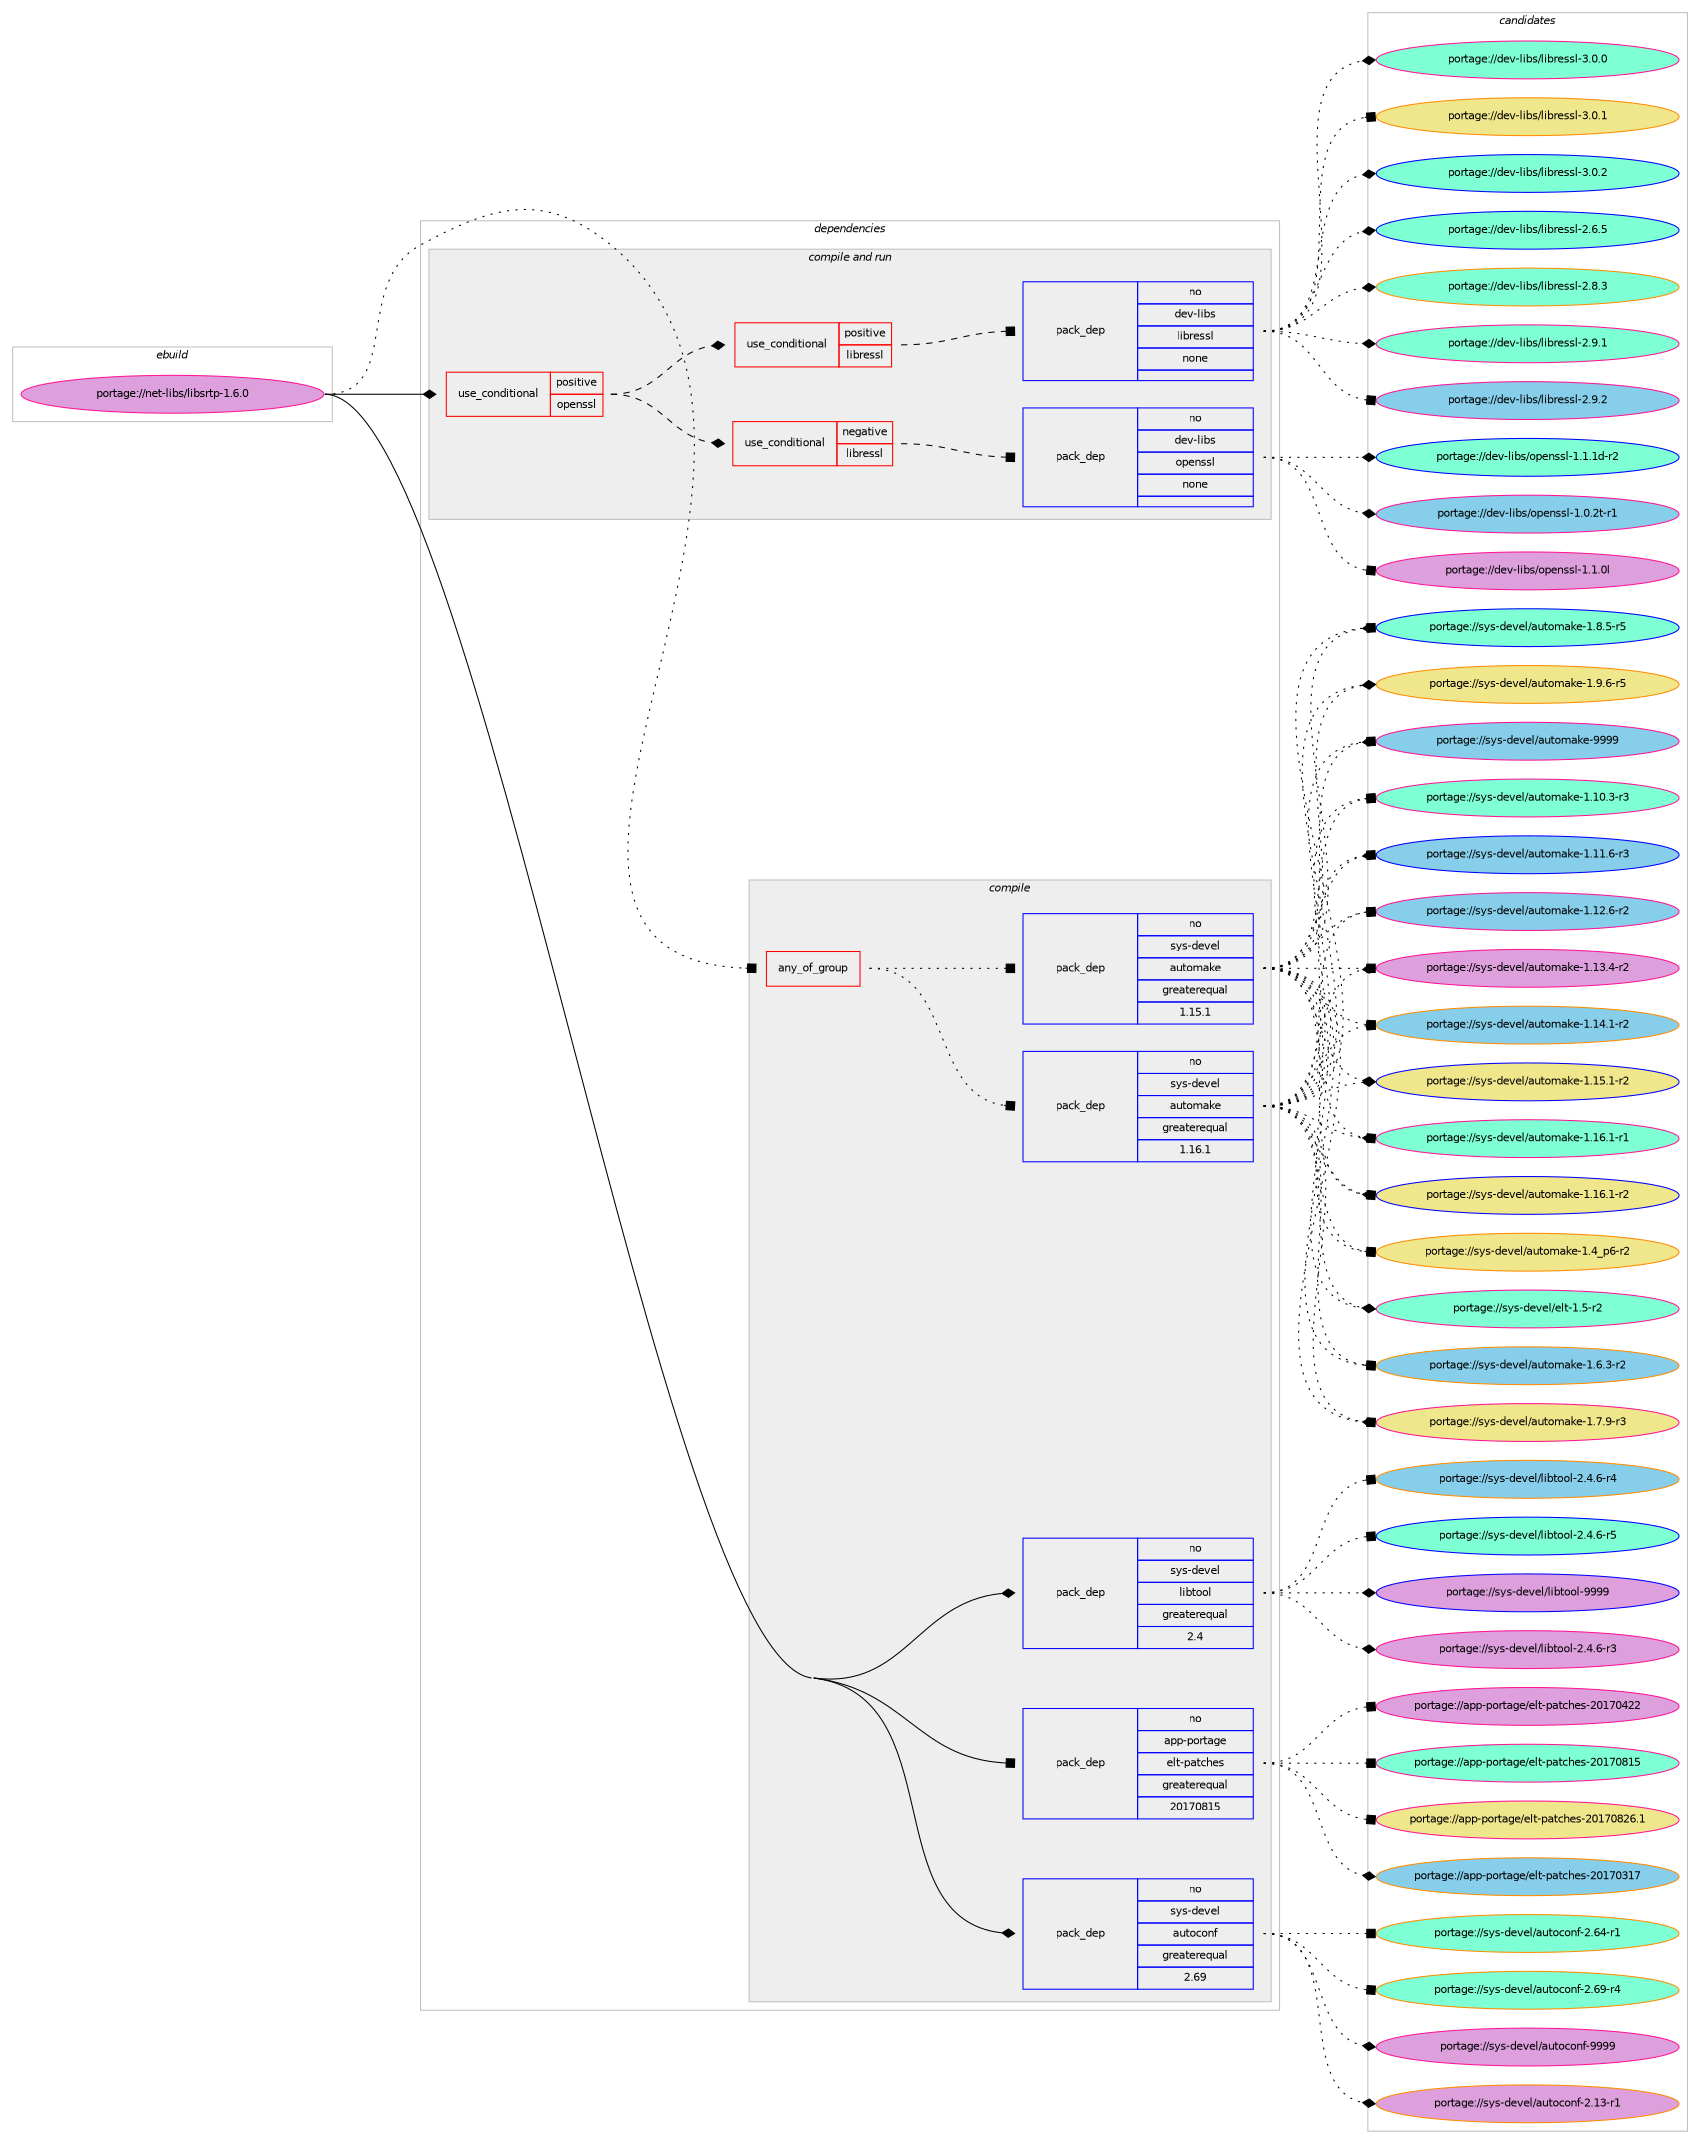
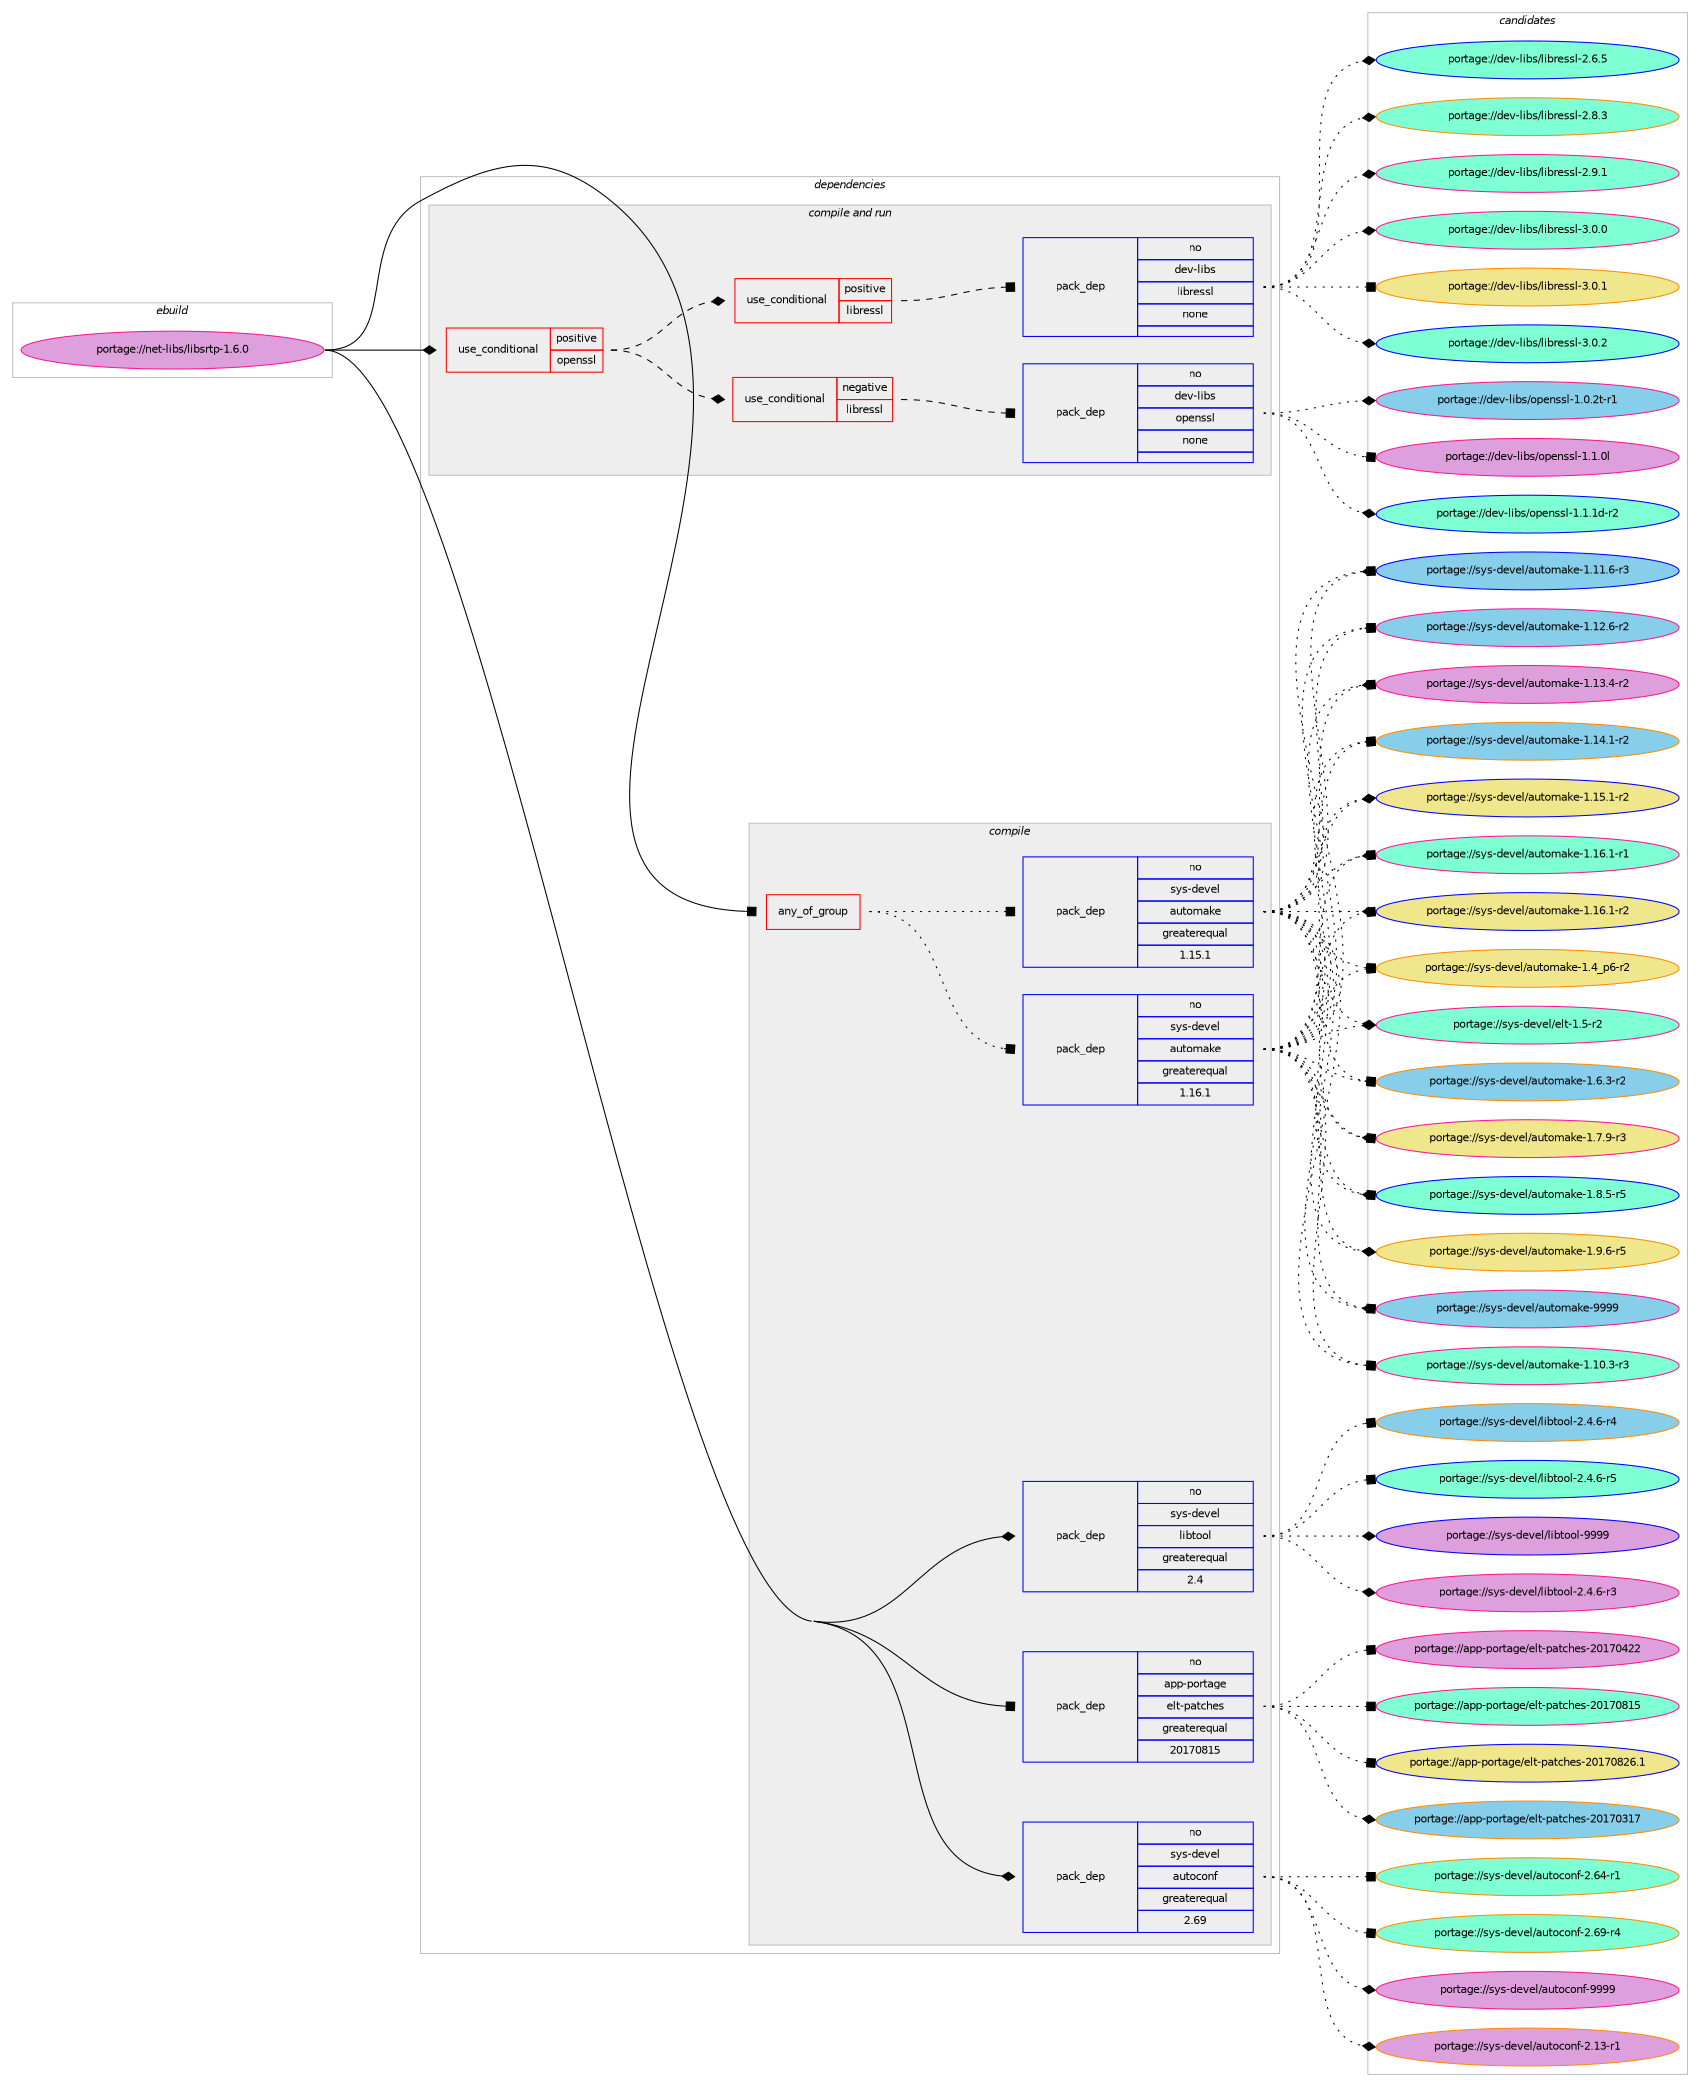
node "portage://dev-libs/libressl-2.9.2": removed
edge "portage://net-libs/libsrtp-1.6.0" -> "any_of_group": style dotted -> solid
node "portage://app-portage/elt-patches-20170826.1": color deeppink -> blue
